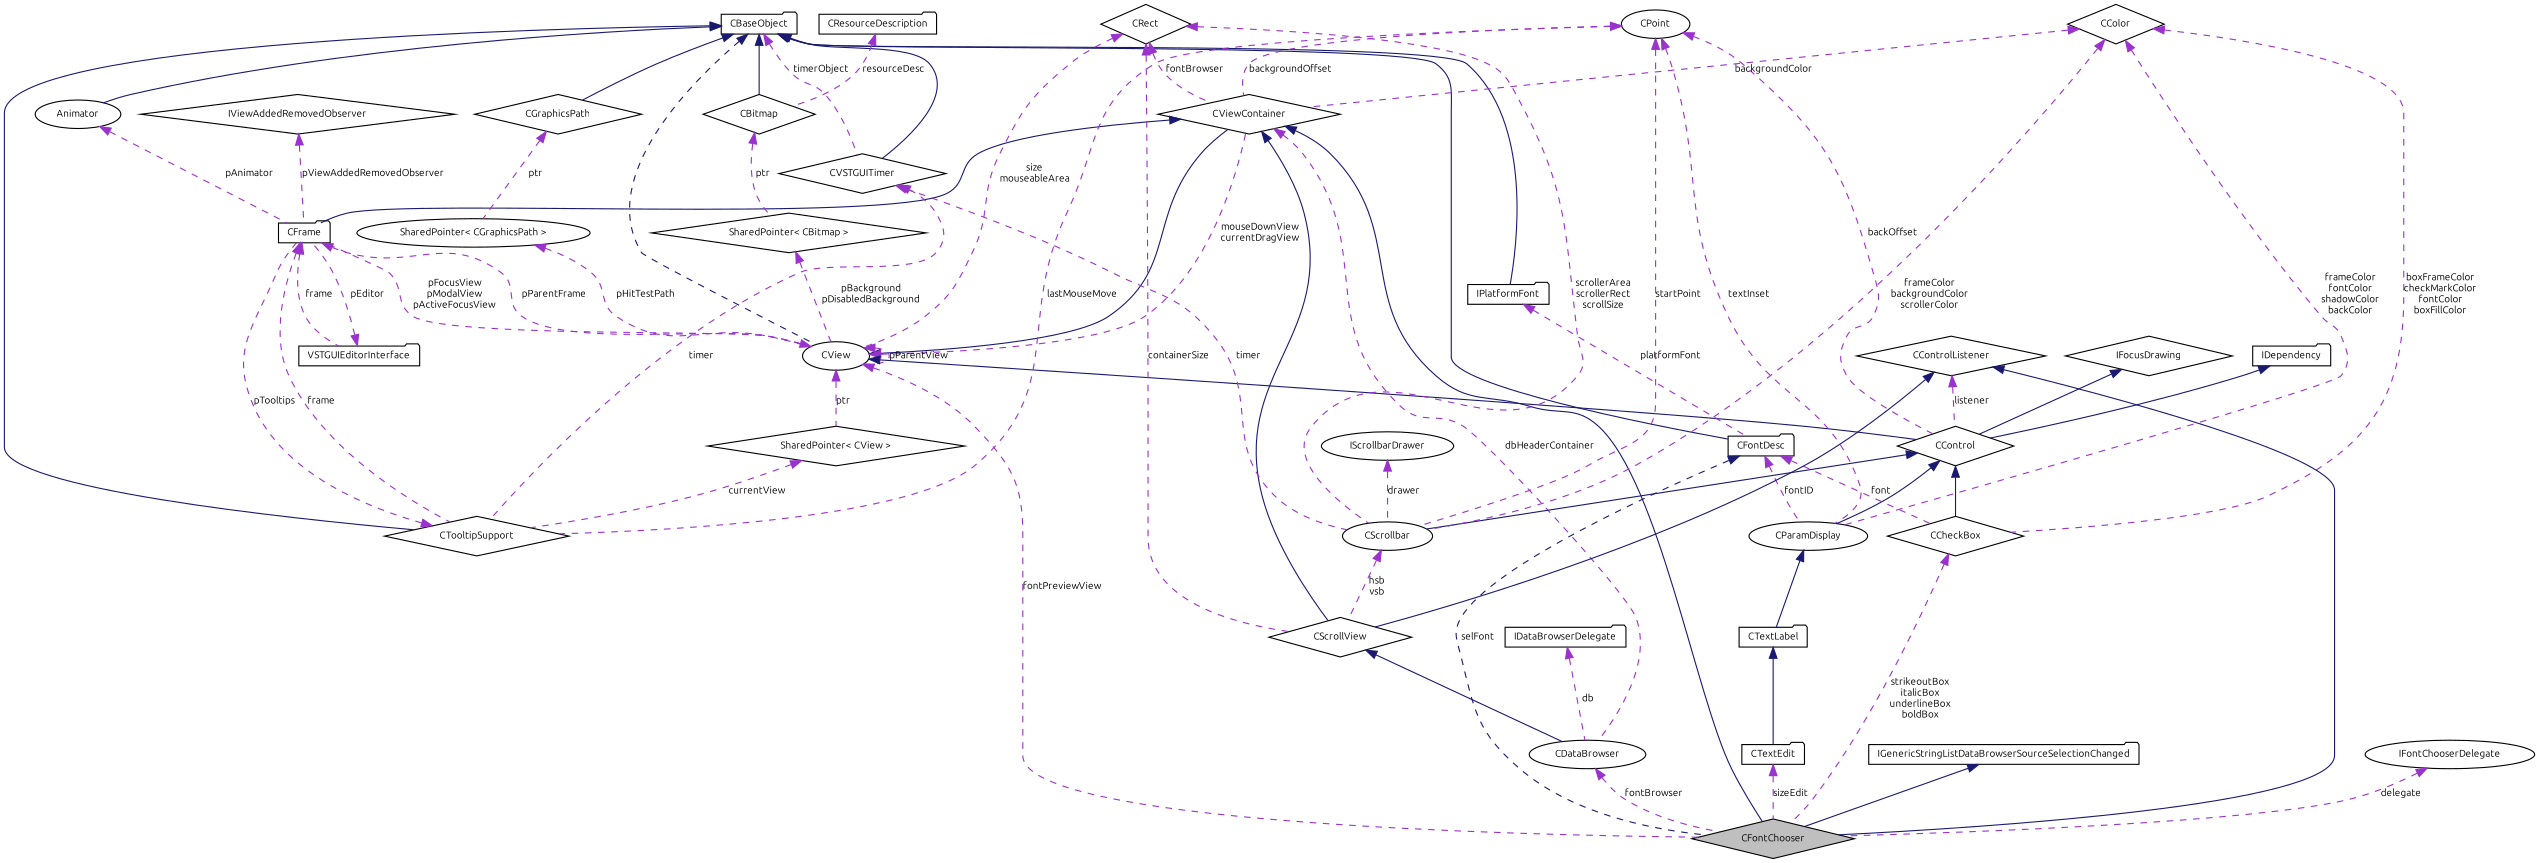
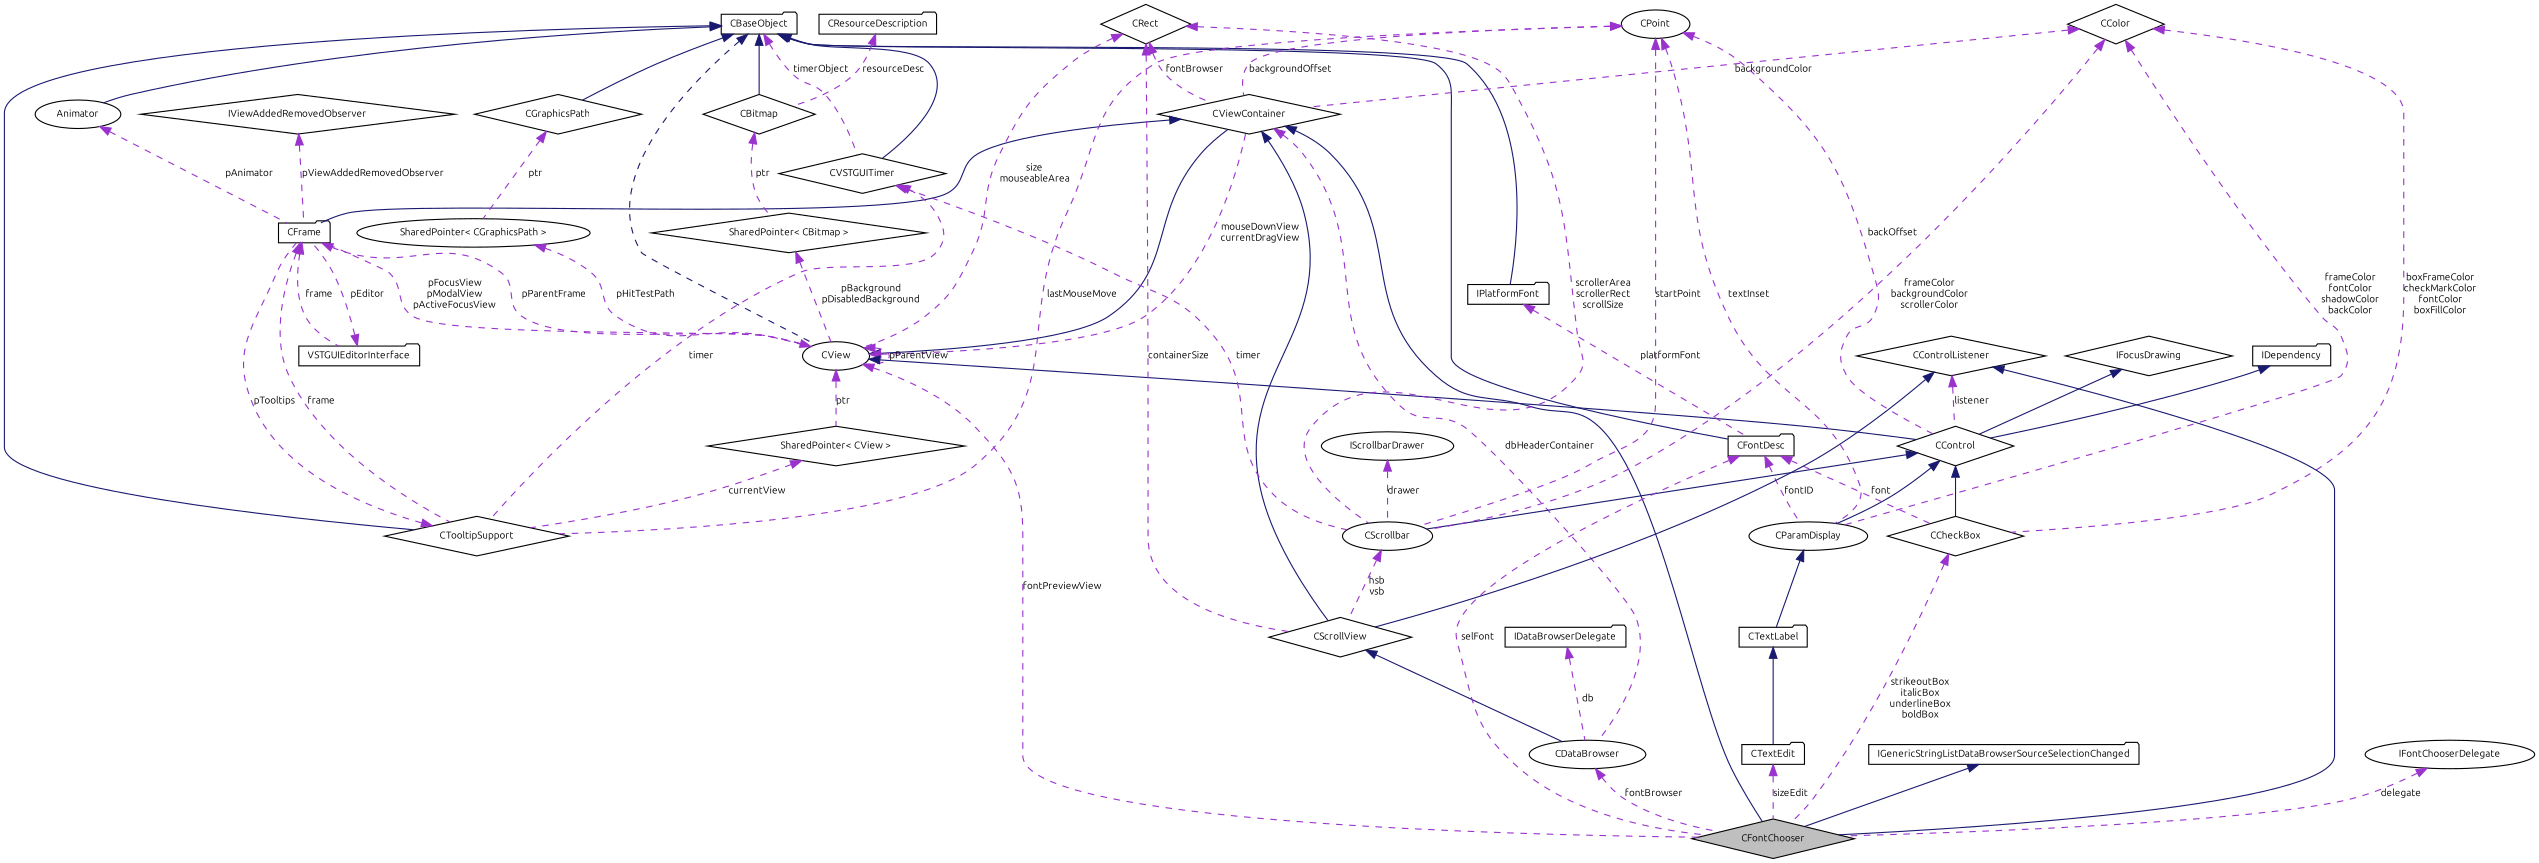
edge "CFontChooser" -> "CFontDesc": color midnightblue -> darkorchid3
